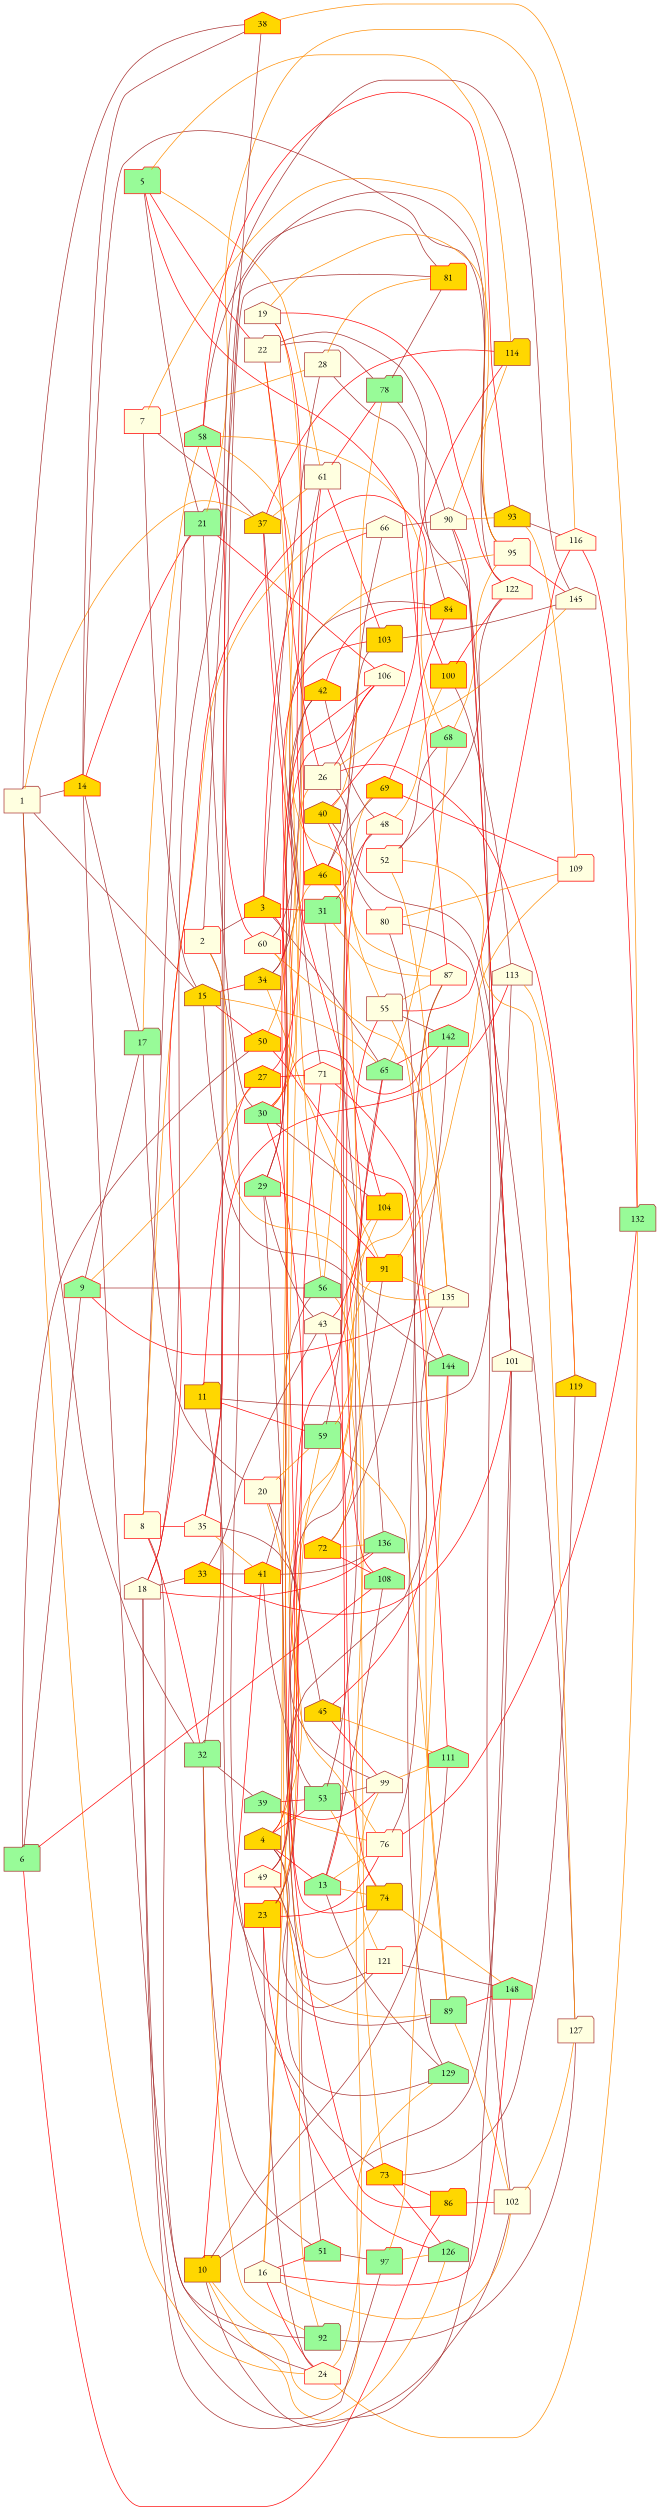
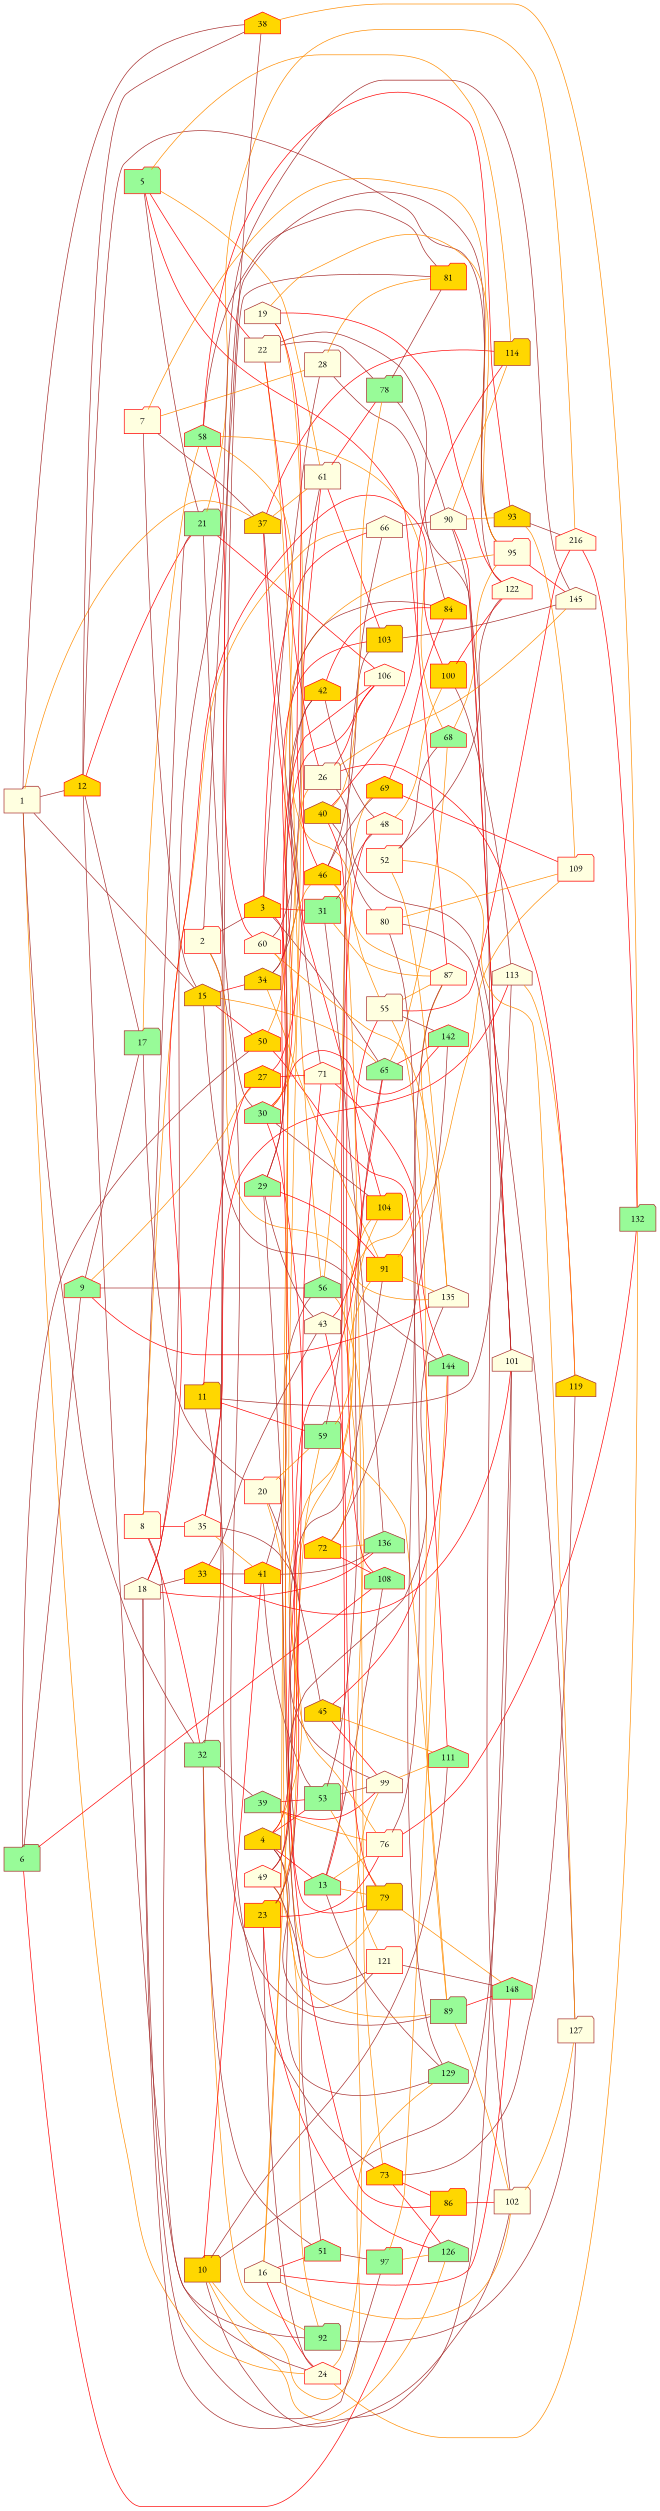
node "116": label "116" -> "216"
node "14": label "14" -> "12"
node "74": label "74" -> "79"
